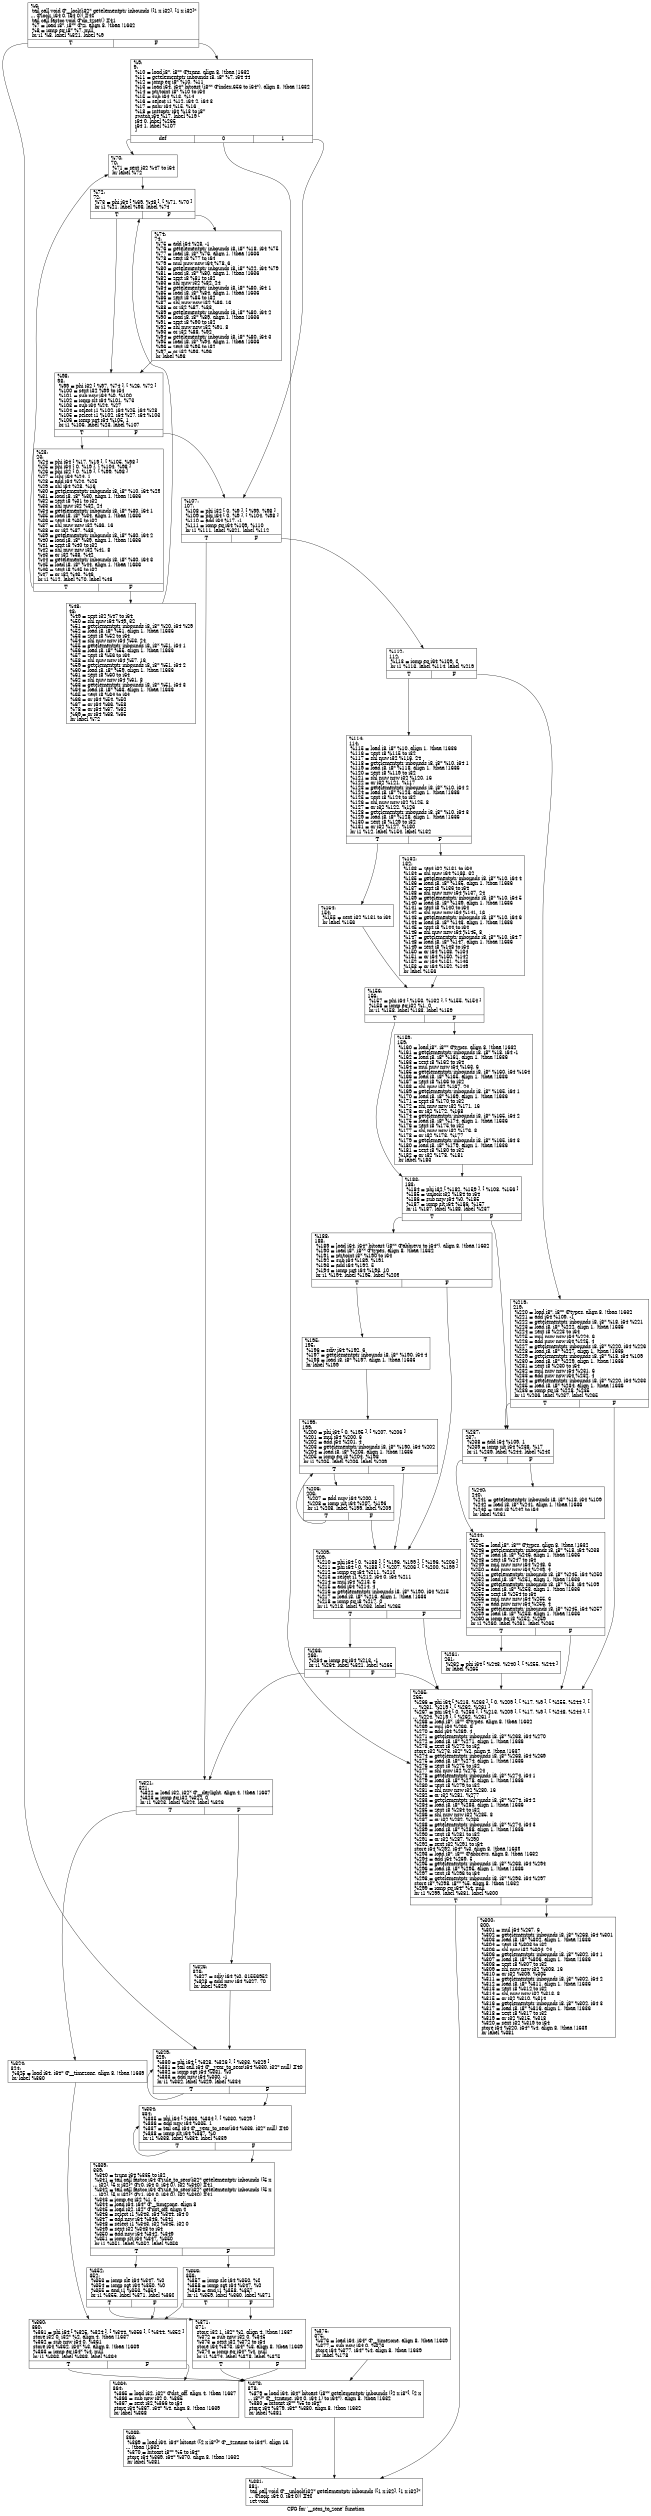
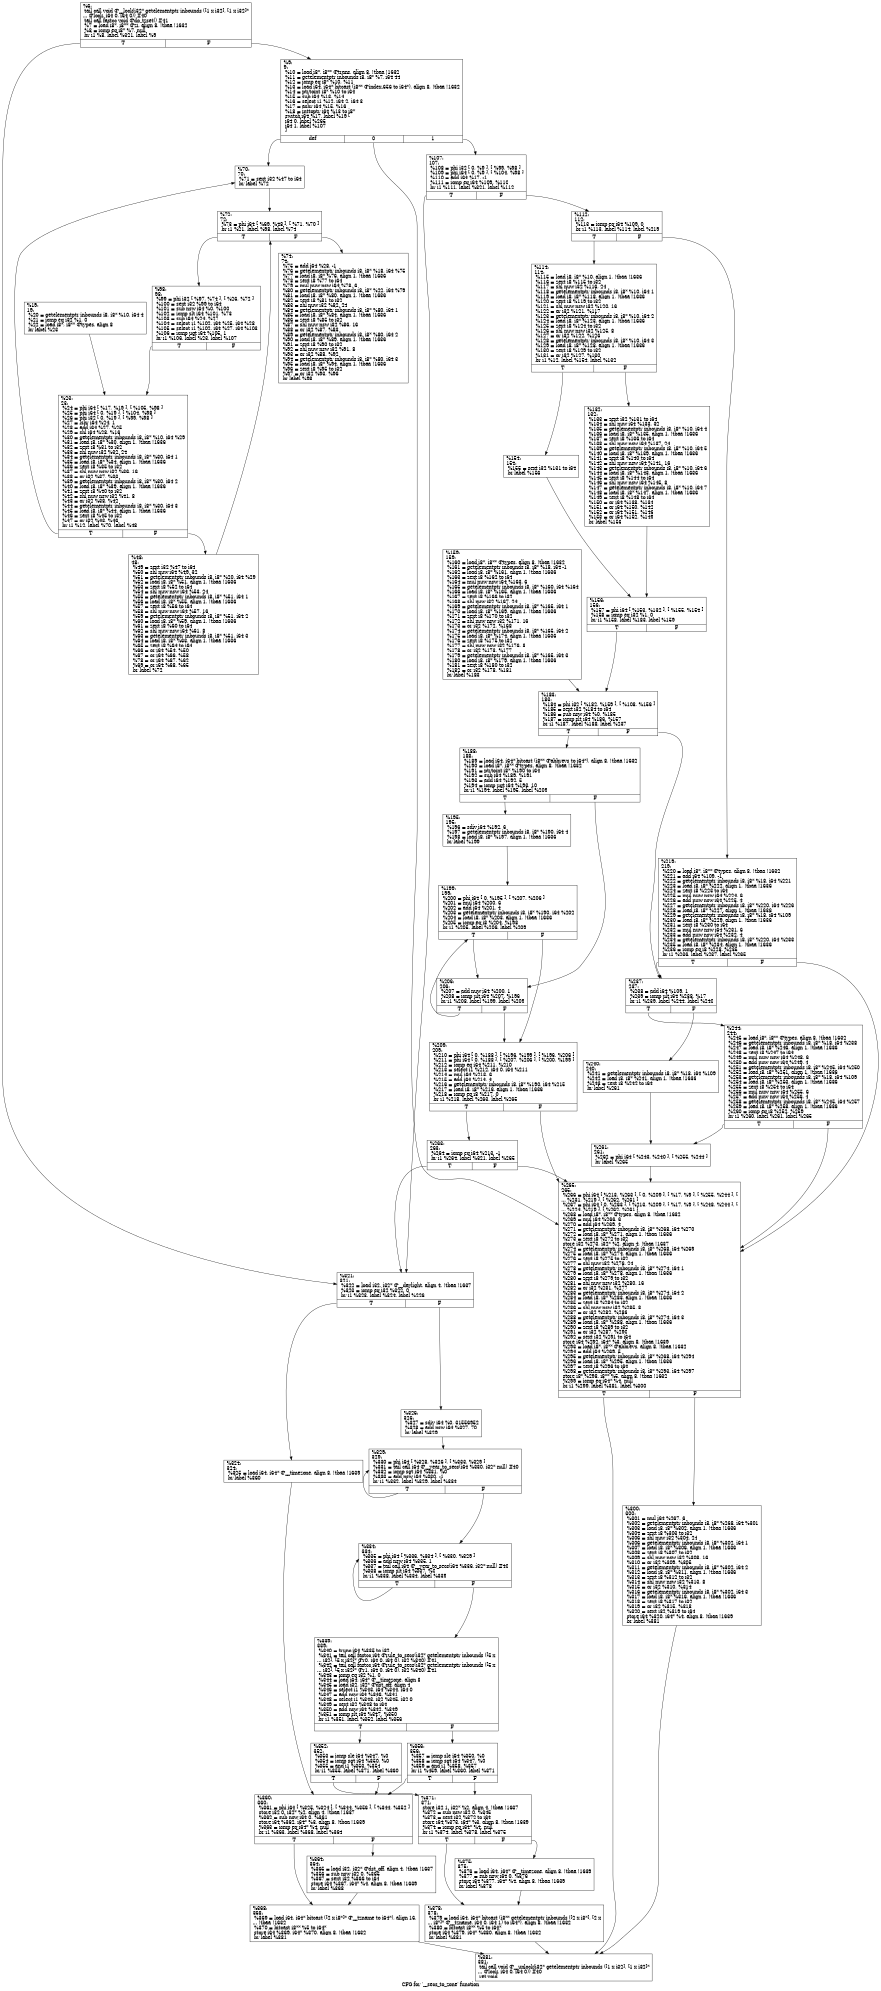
node "%19:": added
edge "%74:" -> "%98:": removed
edge "%98:" -> "%107:": removed
node "%23:": text "%28 = add i64 %24, %25" -> "%28 = add i64 %27, %25"
edge "%156:" -> "%159:": removed
edge "%6:" -> "%329:": now "%6:" -> "%321:"
node "%183:": text "%185 = unlock i32 %184 to i64" -> "%185 = sext i32 %184 to i64"
edge "%188:" -> "%209:": now "%188:" -> "%206:"
edge "%240:" -> "%244:": now "%240:" -> "%261:"
edge "%300:" -> "%381:": added
node "%321:": text "br i1 %323, label %324, label %326" -> "br i1 %323, label %324, label %226"
node "%265:": text "%290 = zext i8 %281 to i32" -> "%290 = zext i8 %289 to i32"
node "%356:": text "br i1 %359, label %360, label %371" -> "br i1 %459, label %360, label %371"
node "%375:": text "br label %178" -> "br label %378"
edge "%371:" -> "%364:": now "%371:" -> "%375:"
edge "%360:" -> "%378:": now "%360:" -> "%368:"
node "%364:": text "%366 = sub nsw i32 0, %365" -> "%356 = sub nsw i32 0, %365"
